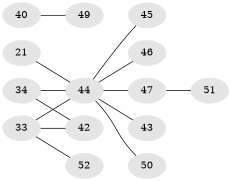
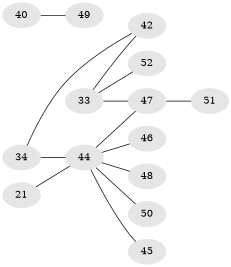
edge "44" -- "33": now "47" -- "33"
node "43": label "43" -> "48"
